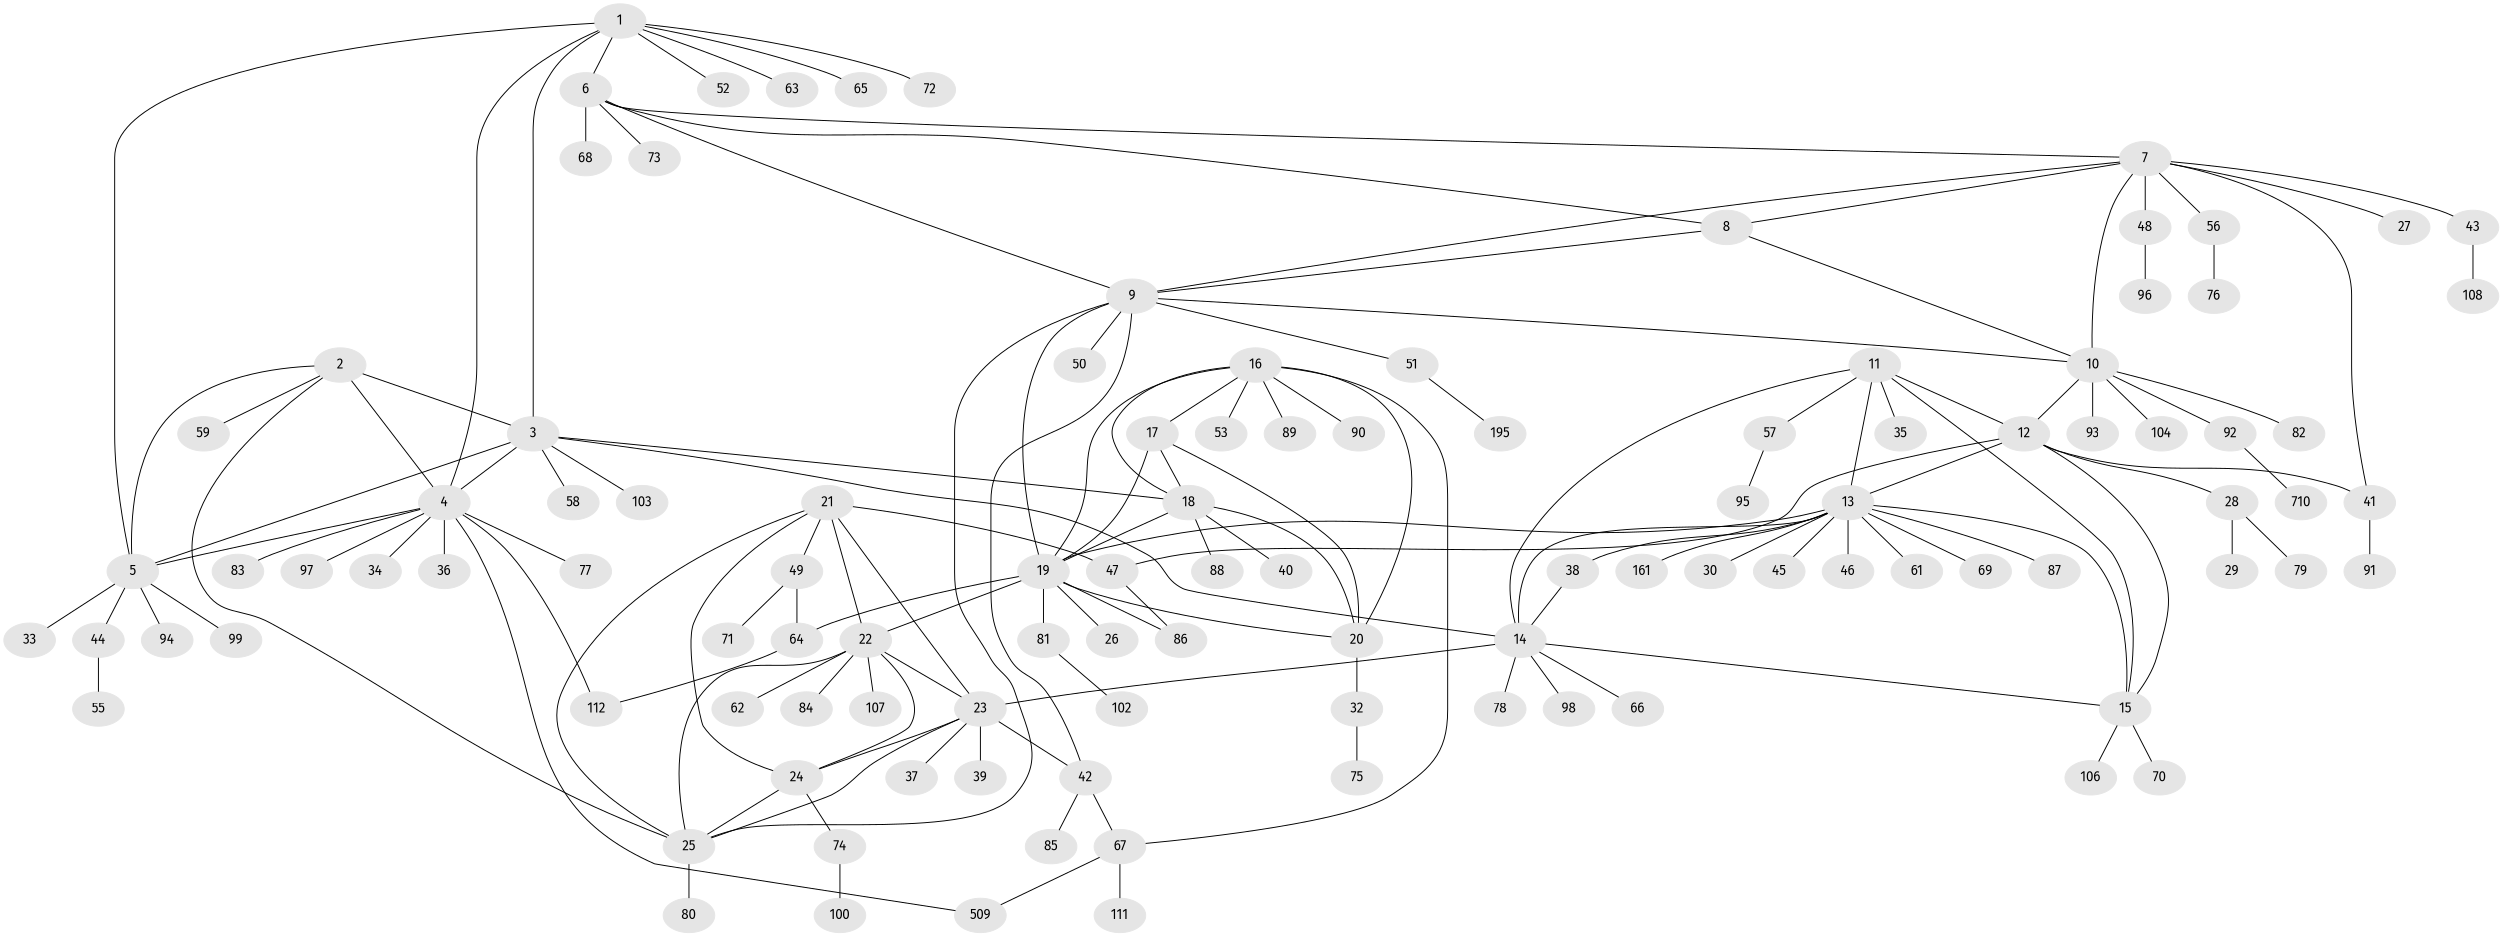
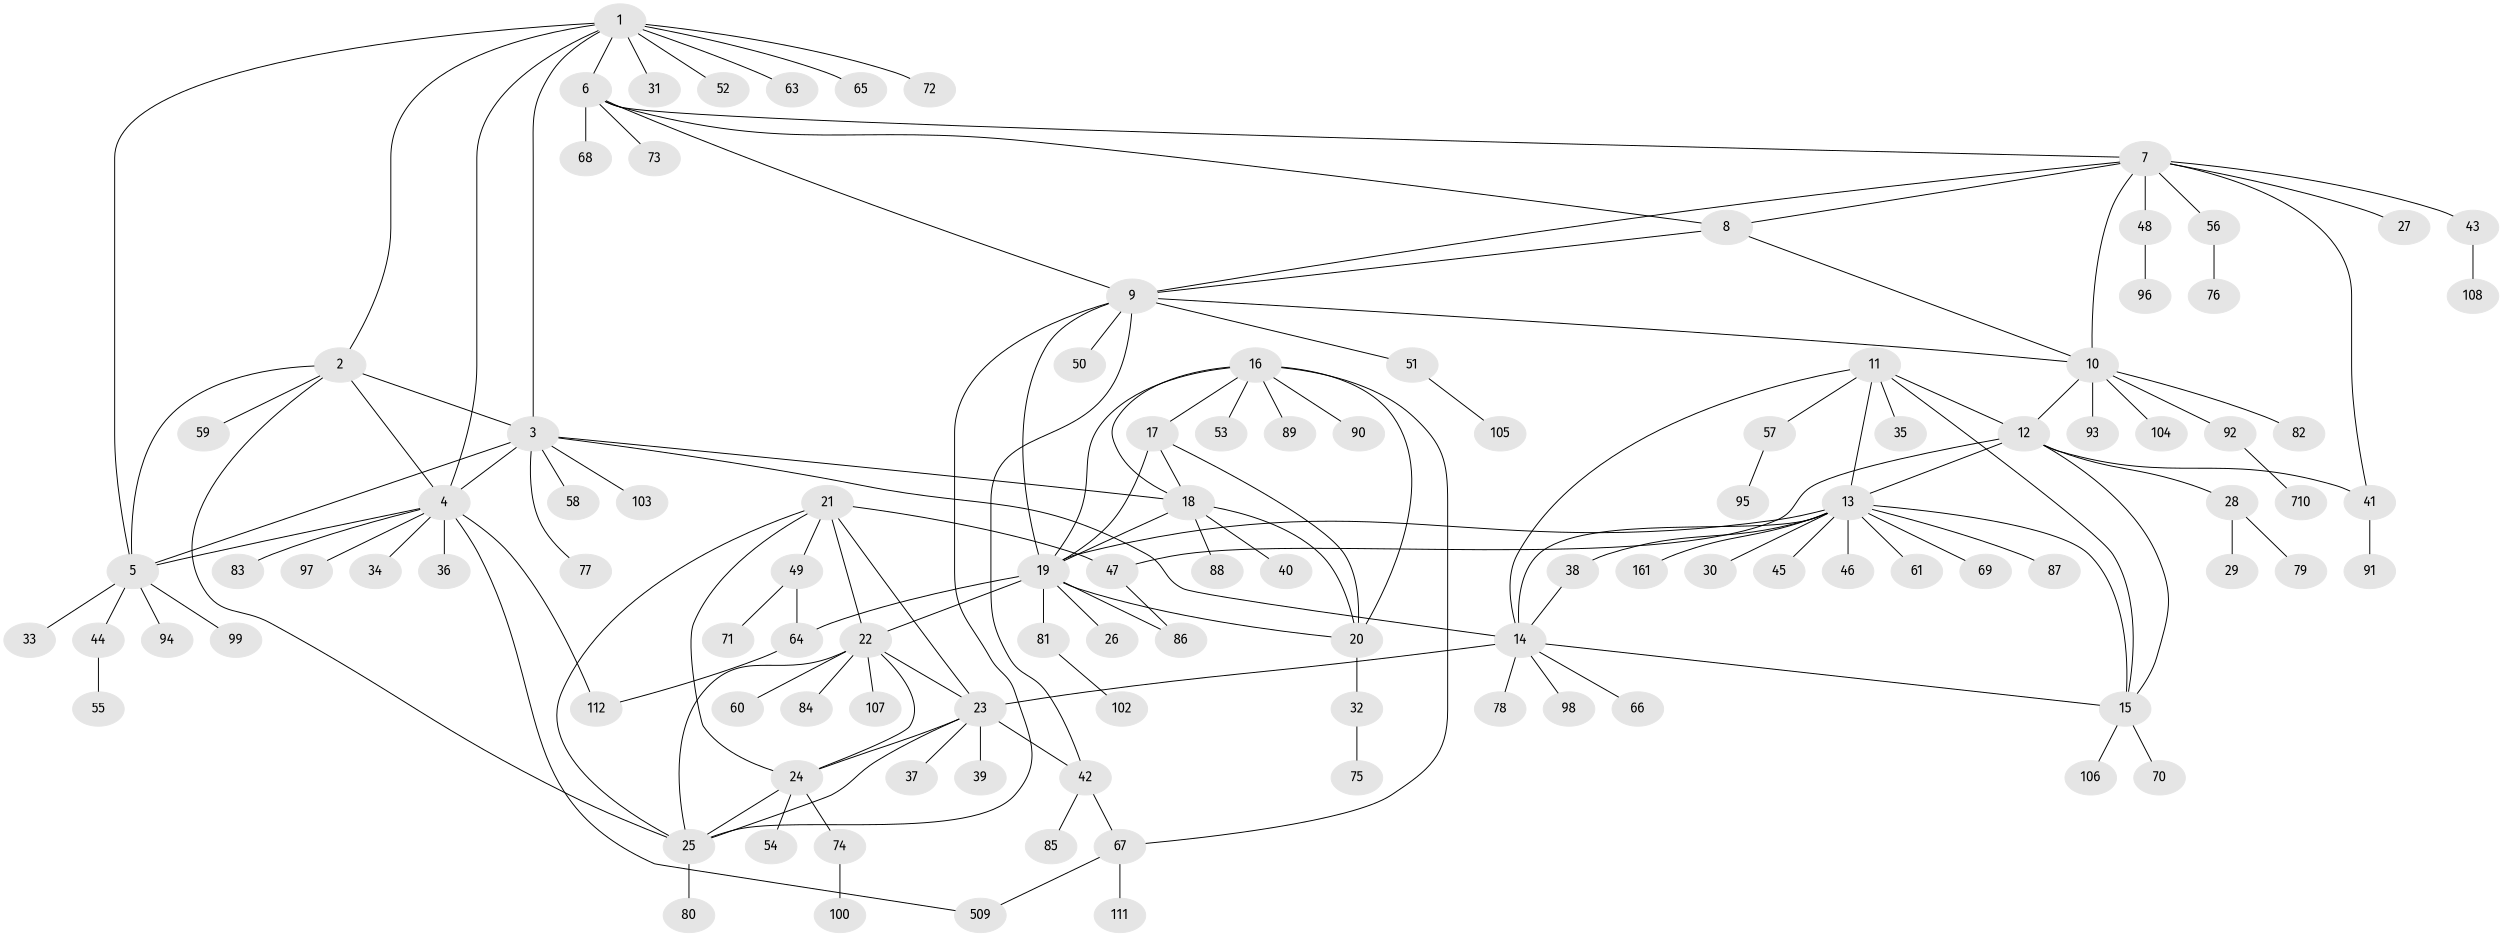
node "31": added
edge "1" -- "2": added
node "195": label "195" -> "105"
edge "4" -- "77": now "3" -- "77"
node "62": label "62" -> "60"
node "54": added
